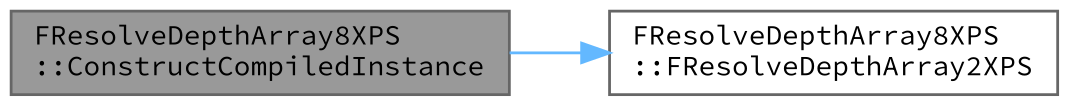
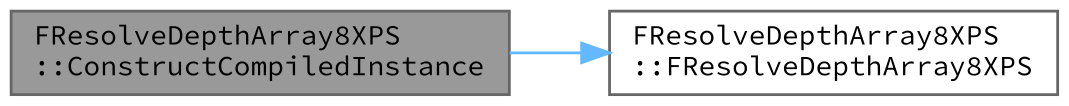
node "FResolveDepthArray8XPS ::FResolveDepthArray2XPS": label "FResolveDepthArray8XPS ::FResolveDepthArray2XPS" -> "FResolveDepthArray8XPS ::FResolveDepthArray8XPS"
